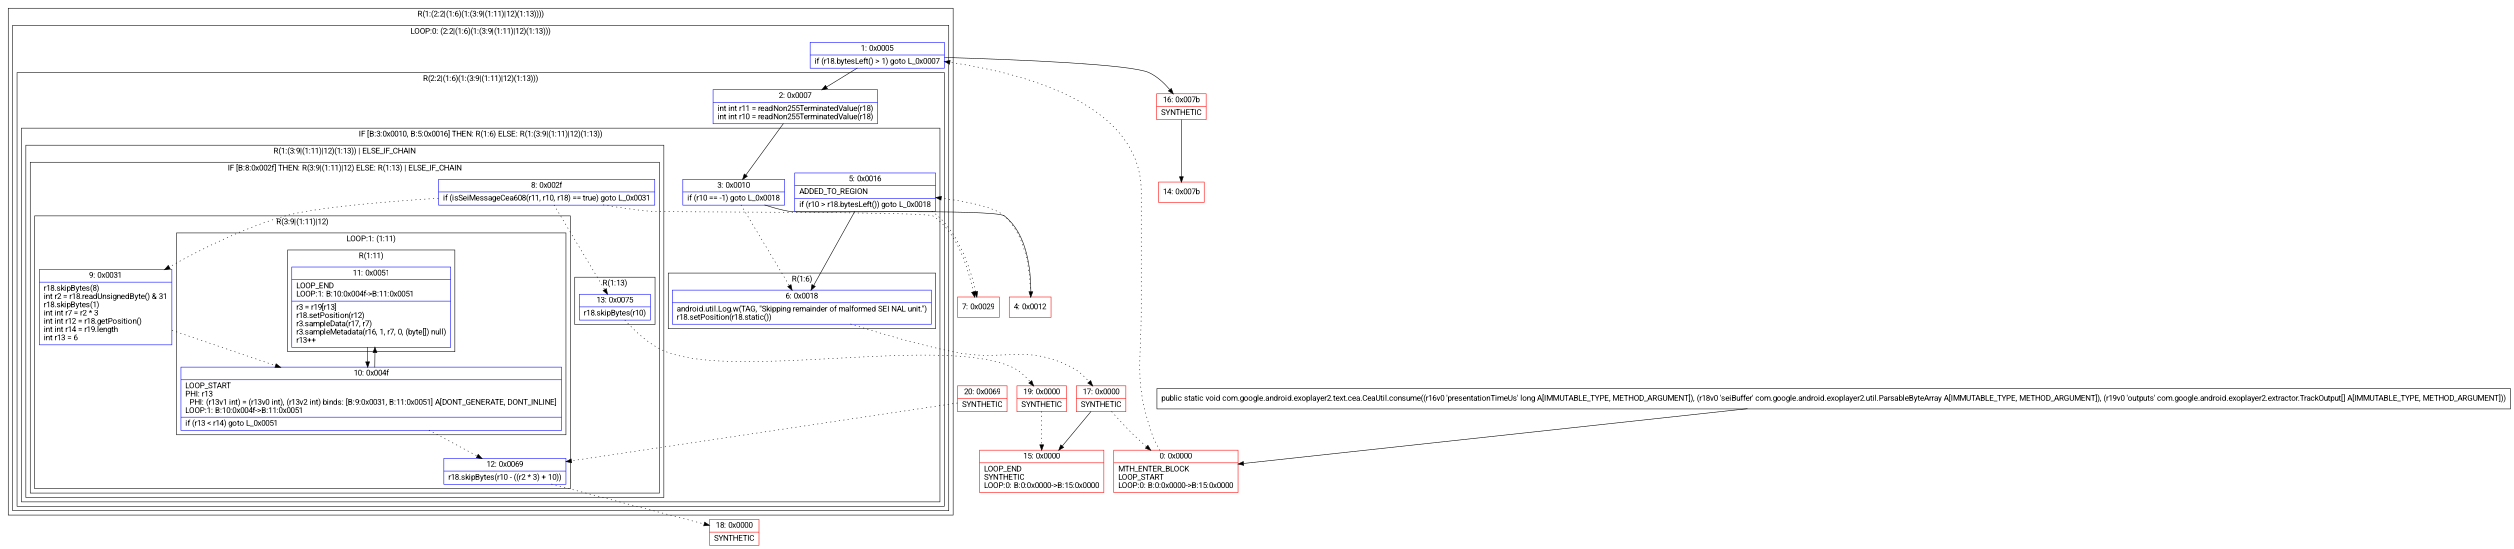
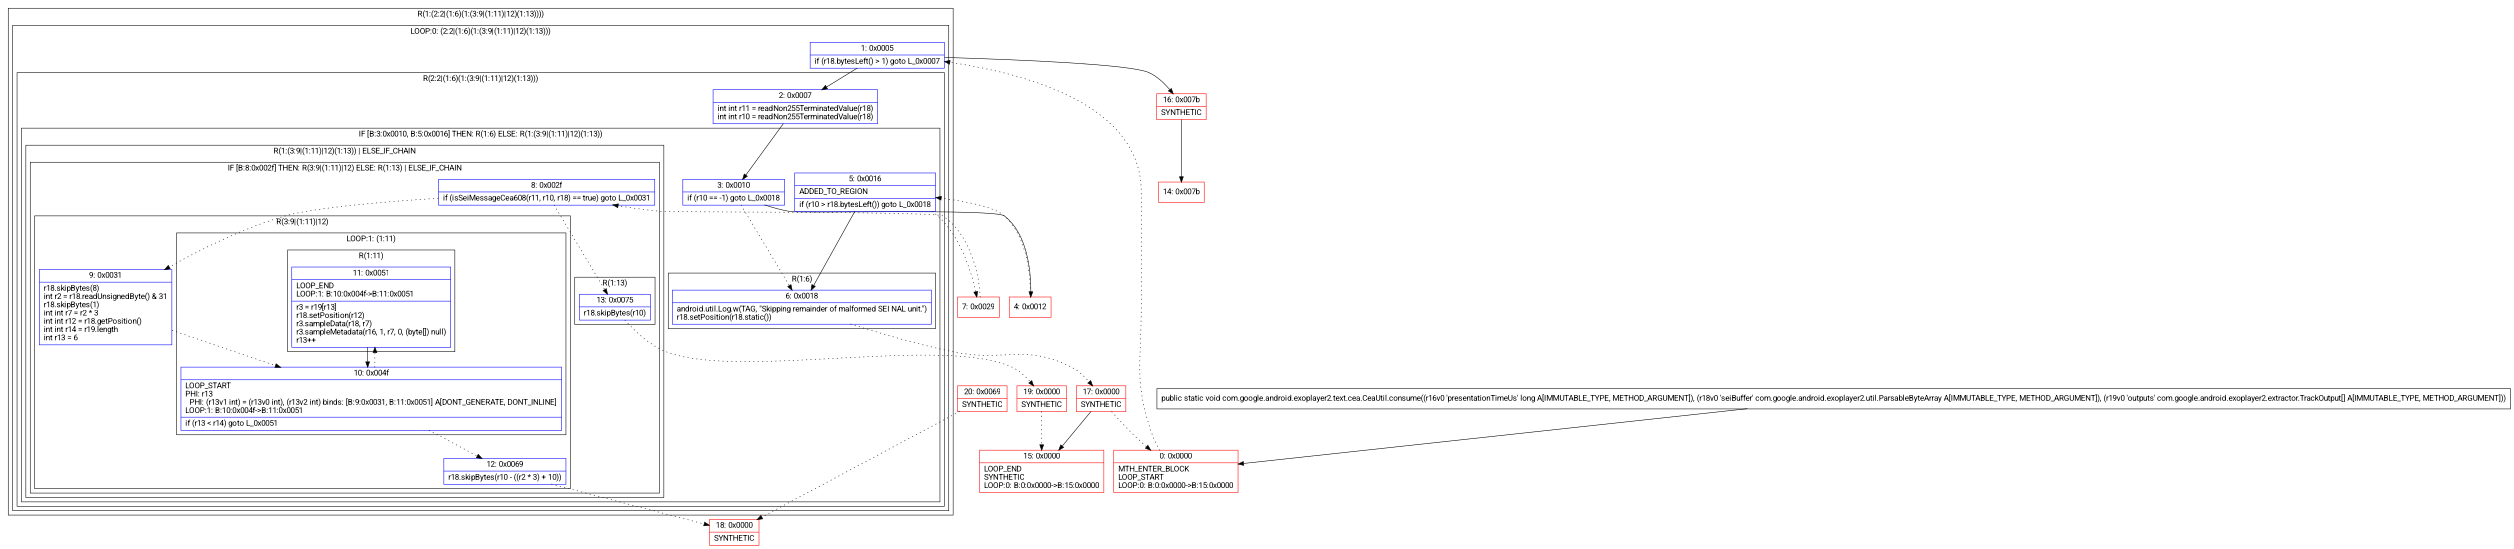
edge "8: 0x002f" -> "7: 0x0029": reversed
node "11: 0x0051": text "r3.sampleData(r17, r7)" -> "r3.sampleData(r18, r7)"
edge "10: 0x004f" -> "11: 0x0051": style solid -> dotted
edge "20: 0x0069" -> "12: 0x0069": now "20: 0x0069" -> "18: 0x0000"
